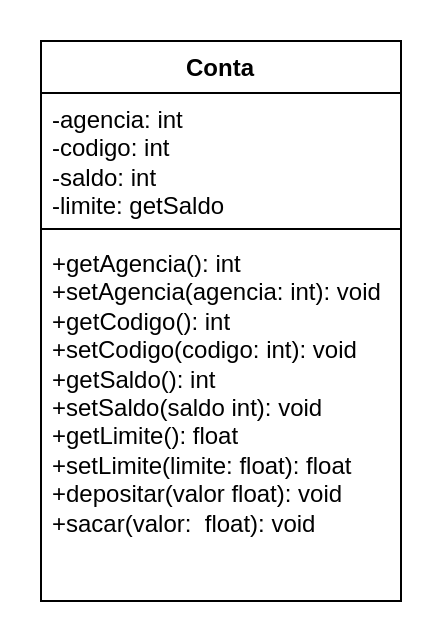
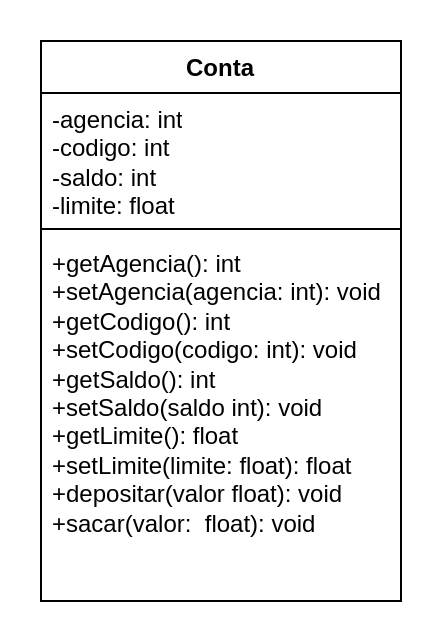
node "-agencia: int -codigo: int -saldo: int -limite: getSaldo": label "-agencia: int -codigo: int -saldo: int -limite: getSaldo" -> "-agencia: int -codigo: int -saldo: int -limite: float"
